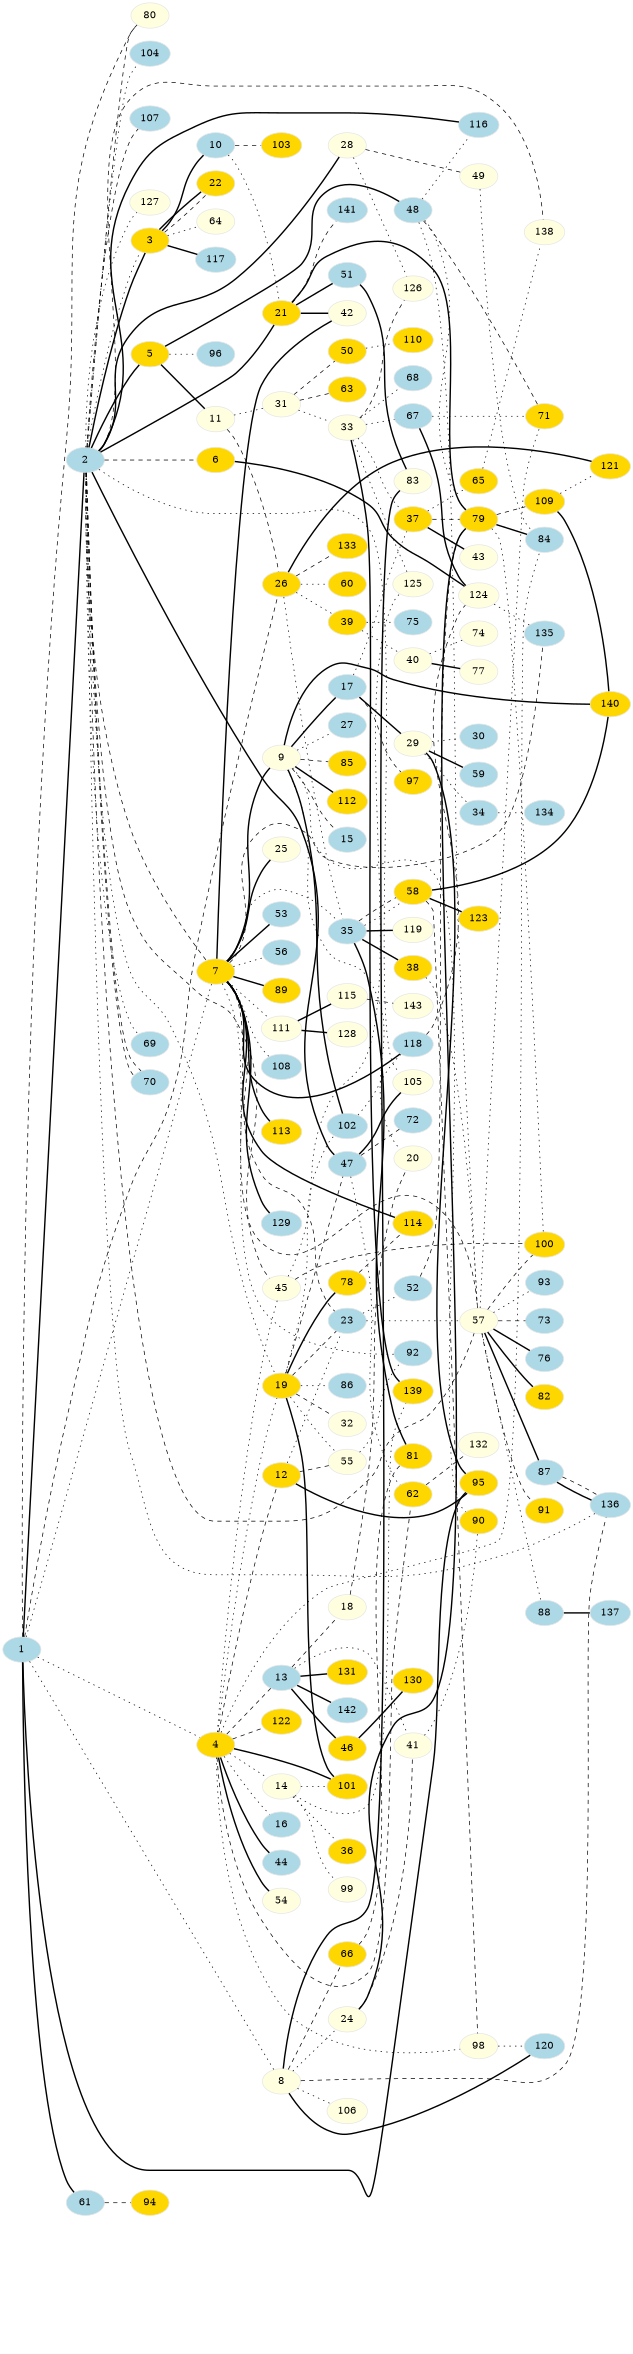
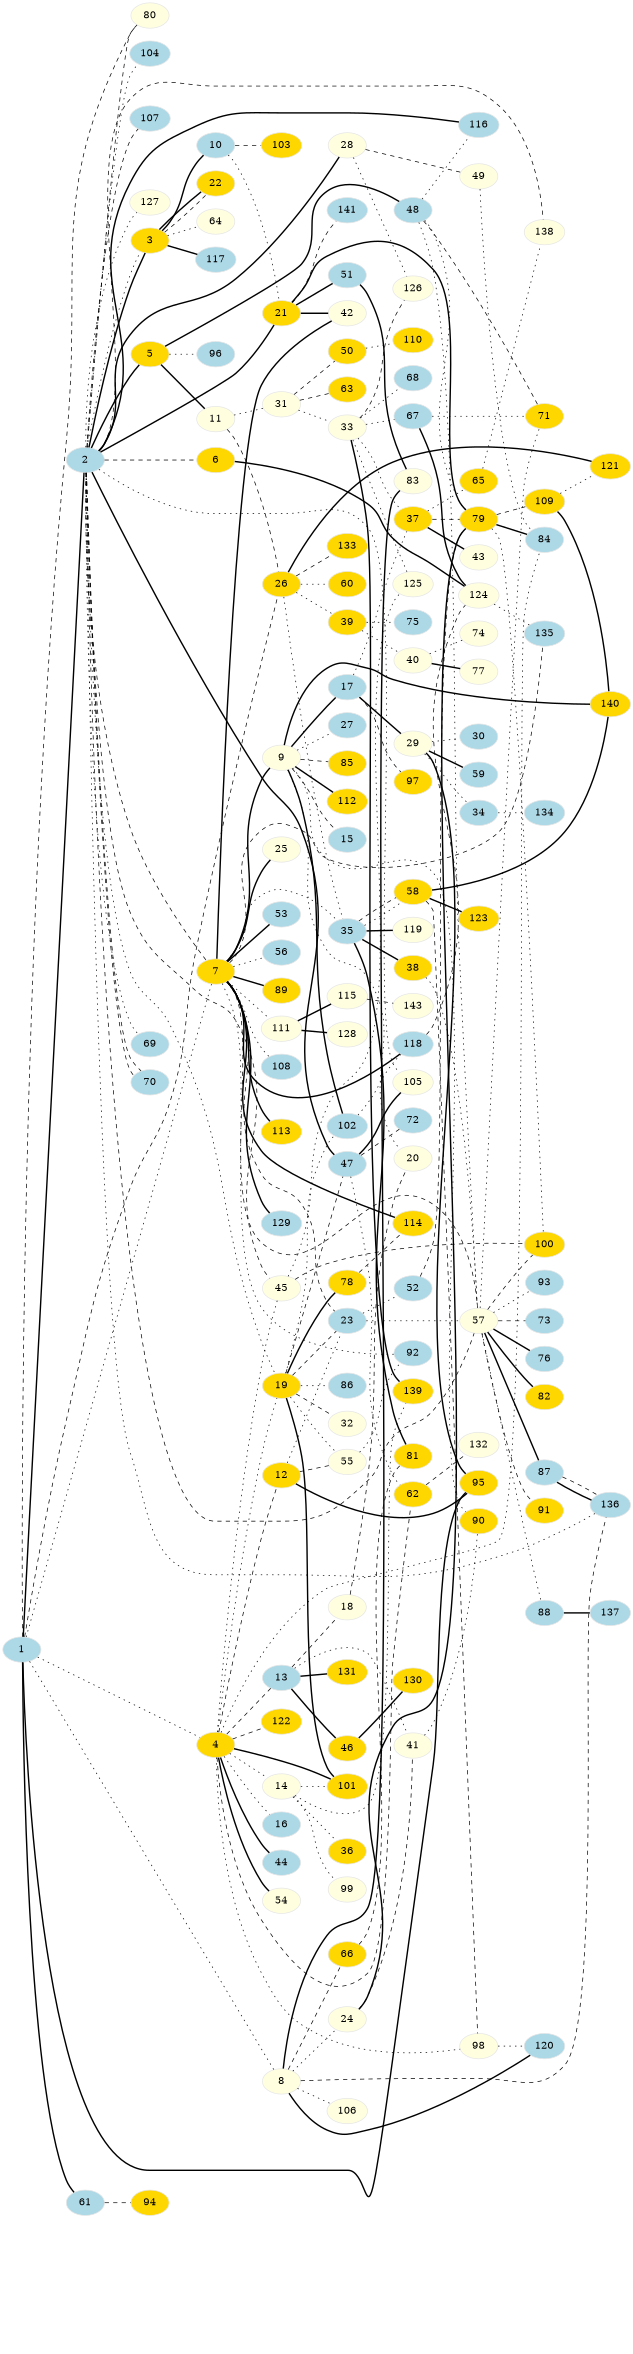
node "142": removed
